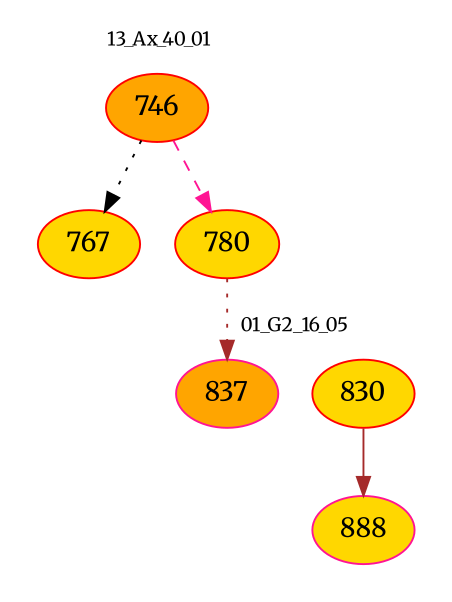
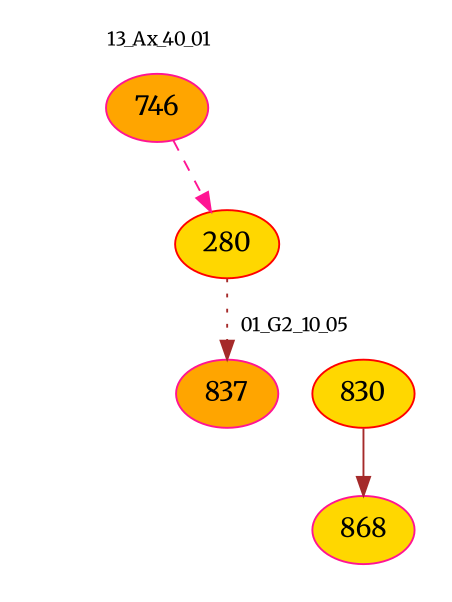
node "746": color red -> deeppink
node "767": removed
node "780": label "780" -> "280"
cluster "01_G2_16_05": label "01_G2_16_05" -> "01_G2_10_05"
node "888": label "888" -> "868"
